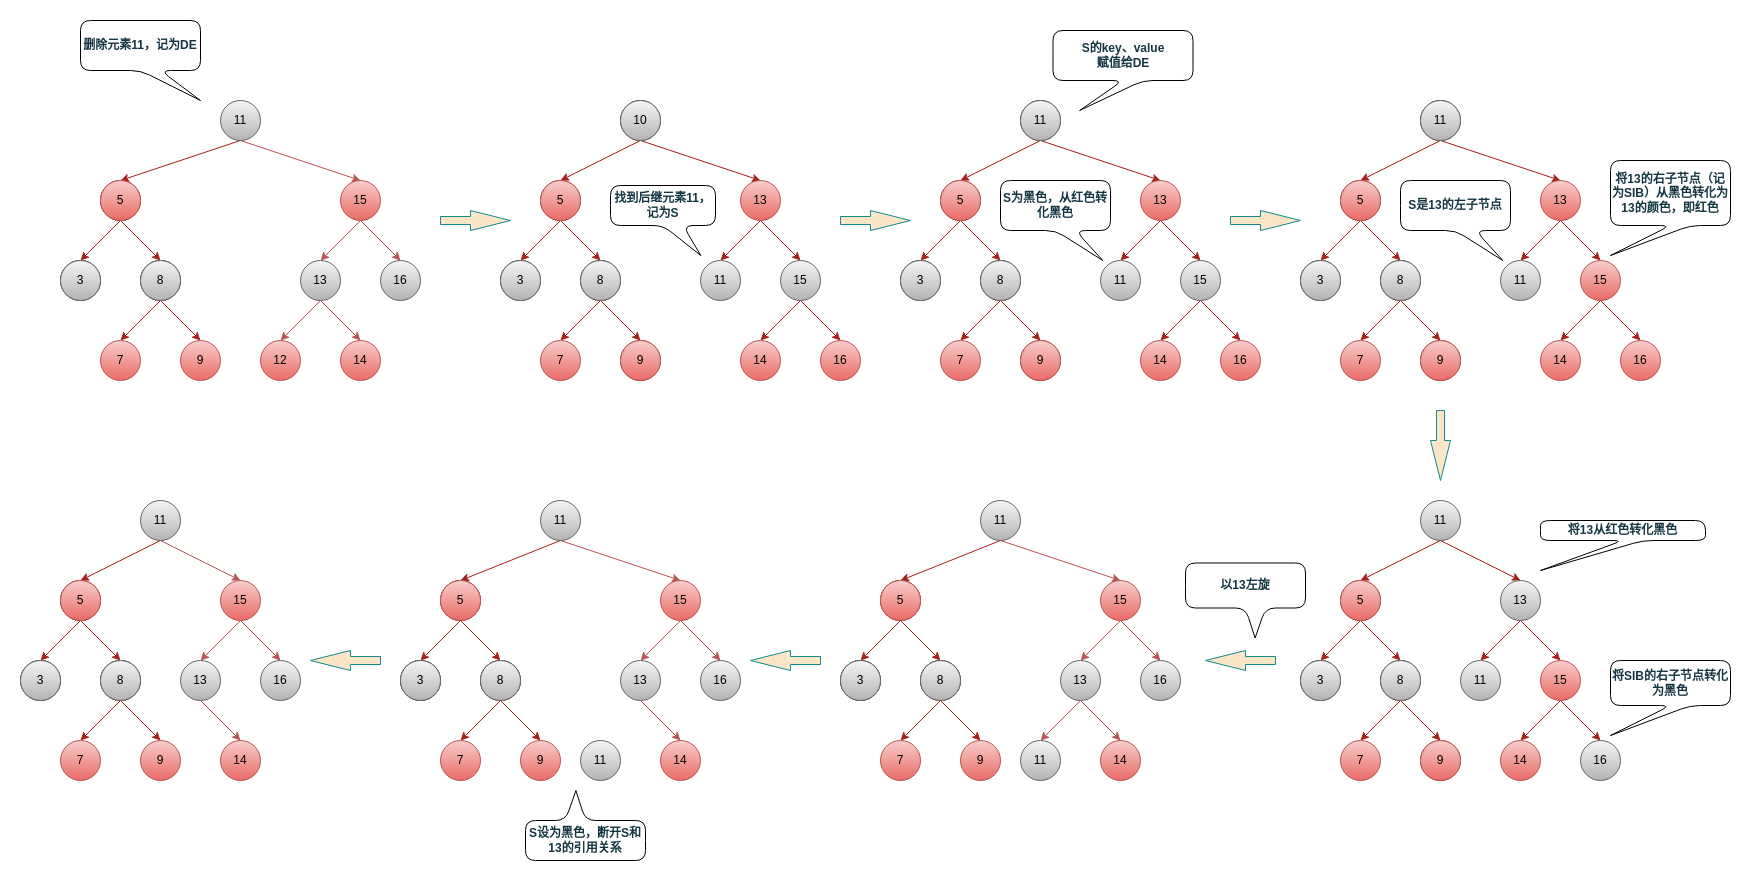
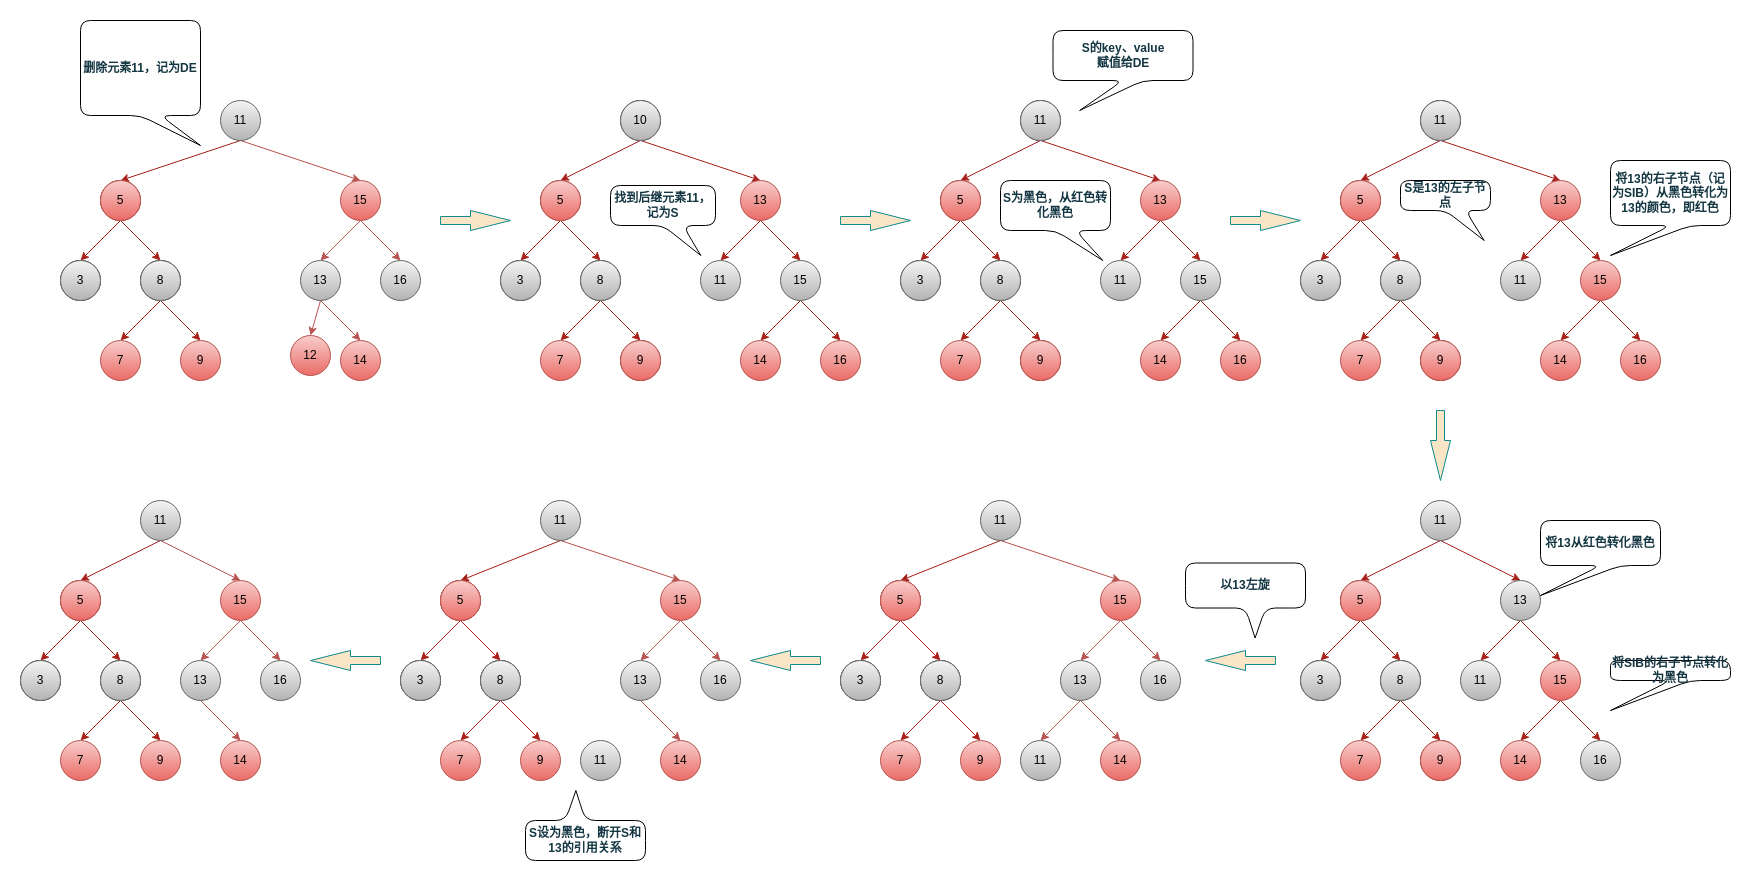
node "删除元素11，记为DE": size 120x80 -> 120x125
node "S是13的左子节点": size 110x80 -> 90x60
node "12": moved (281, 361) -> (311, 356)
node "将13从红色转化黑色": size 165x50 -> 120x75
node "将SIB的右子节点转化为黑色": size 120x75 -> 120x50
